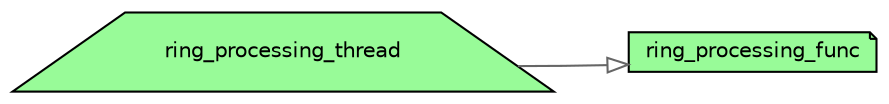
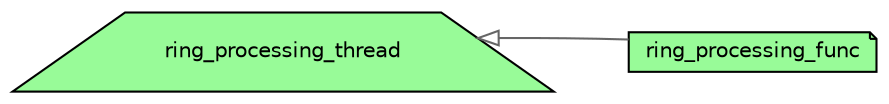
edge "ring_processing_thread" -> "ring_processing_func": reversed
